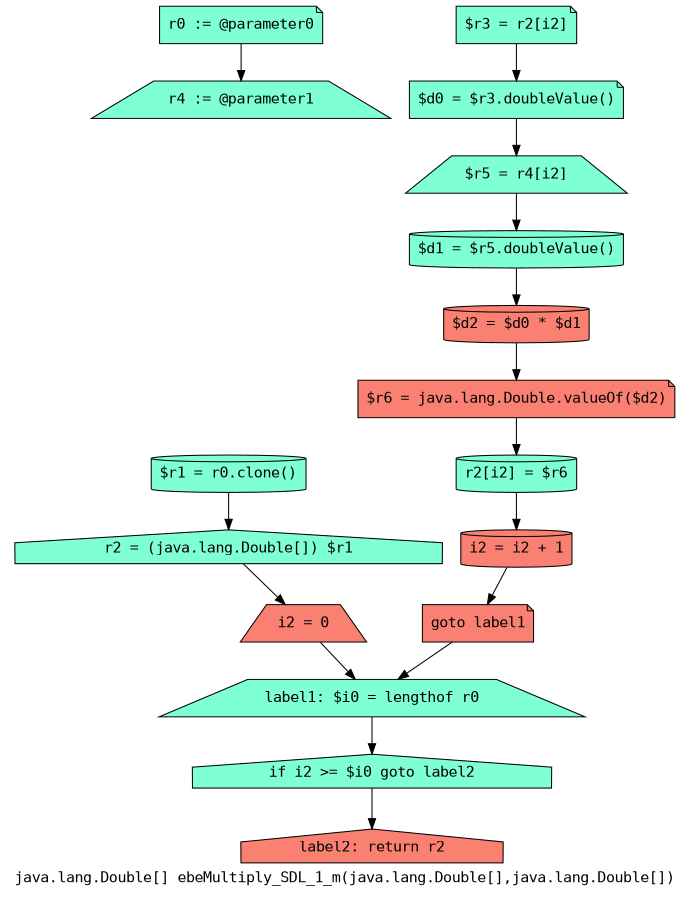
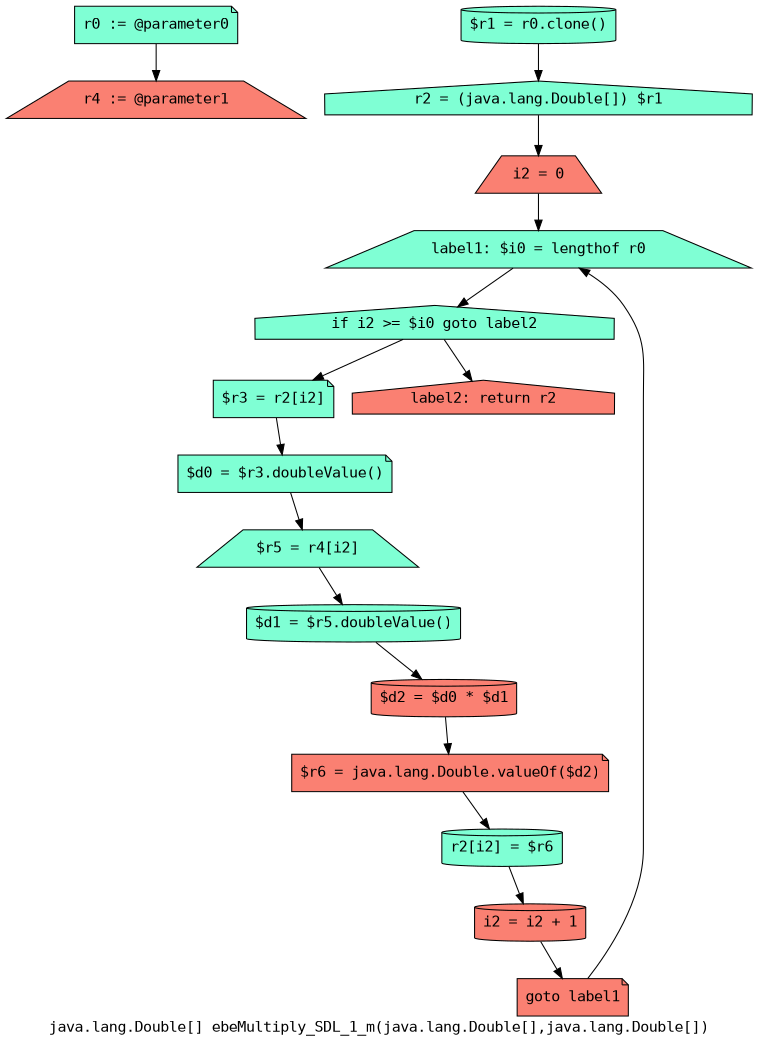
node "r4 := @parameter1": fillcolor aquamarine -> salmon
edge "if i2 >= $i0 goto label2" -> "$r3 = r2[i2]": added
